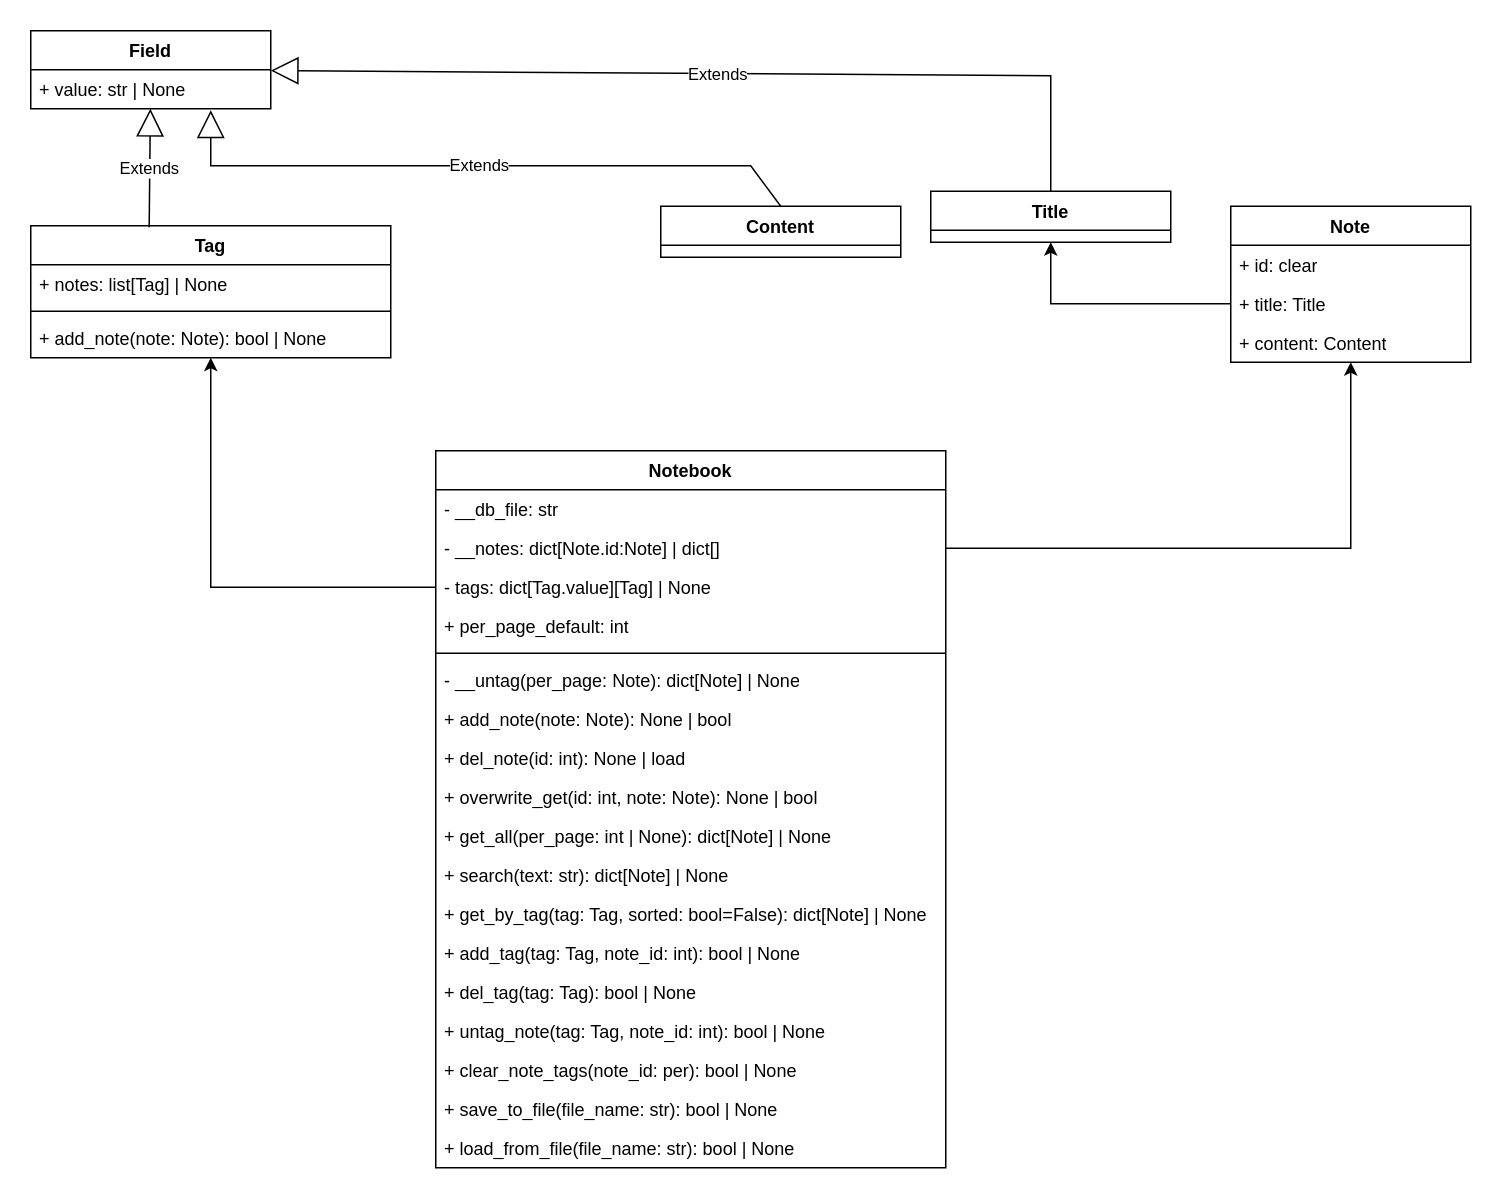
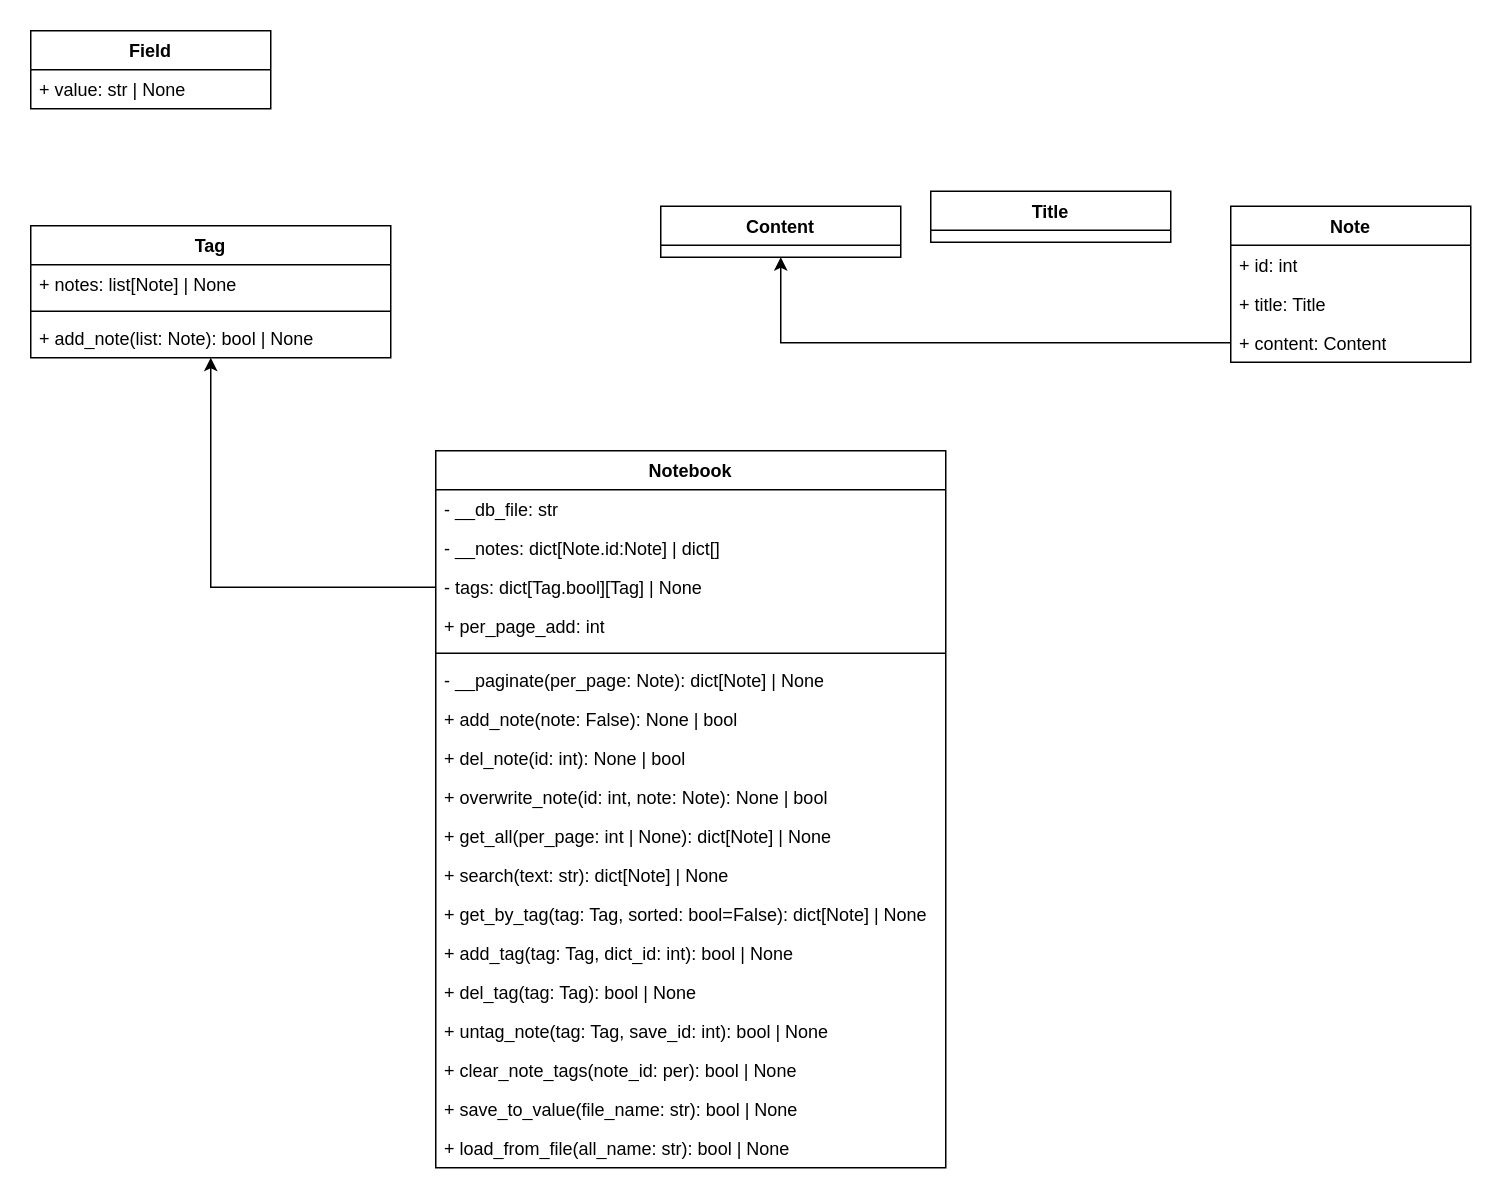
edge "Title" -> "Field": removed, label "Extends"
edge "Content" -> "+ value: str | None": removed, label "Extends"
edge "Tag" -> "Field": removed, label "Extends"
node "+ id: clear": label "+ id: clear" -> "+ id: int"
node "+ notes: list[Tag] | None": label "+ notes: list[Tag] | None" -> "+ notes: list[Note] | None"
edge "+ title: Title" -> "Title": removed
node "+ add_note(note: Note): bool | None": label "+ add_note(note: Note): bool | None" -> "+ add_note(list: Note): bool | None"
edge "+ content: Content" -> "Content": added
edge "- __notes: dict[Note.id:Note] | dict[]" -> "Note": removed
node "- tags: dict[Tag.value][Tag] | None": label "- tags: dict[Tag.value][Tag] | None" -> "- tags: dict[Tag.bool][Tag] | None"
node "+ per_page_default: int": label "+ per_page_default: int" -> "+ per_page_add: int"
node "- __untag(per_page: Note): dict[Note] | None": label "- __untag(per_page: Note): dict[Note] | None" -> "- __paginate(per_page: Note): dict[Note] | None"
node "+ add_note(note: Note): None | bool": label "+ add_note(note: Note): None | bool" -> "+ add_note(note: False): None | bool"
node "+ del_note(id: int): None | load": label "+ del_note(id: int): None | load" -> "+ del_note(id: int): None | bool"
node "+ overwrite_get(id: int, note: Note): None | bool": label "+ overwrite_get(id: int, note: Note): None | bool" -> "+ overwrite_note(id: int, note: Note): None | bool"
node "+ add_tag(tag: Tag, note_id: int): bool | None": label "+ add_tag(tag: Tag, note_id: int): bool | None" -> "+ add_tag(tag: Tag, dict_id: int): bool | None"
node "+ untag_note(tag: Tag, note_id: int): bool | None": label "+ untag_note(tag: Tag, note_id: int): bool | None" -> "+ untag_note(tag: Tag, save_id: int): bool | None"
node "+ save_to_file(file_name: str): bool | None": label "+ save_to_file(file_name: str): bool | None" -> "+ save_to_value(file_name: str): bool | None"
node "+ load_from_file(file_name: str): bool | None": label "+ load_from_file(file_name: str): bool | None" -> "+ load_from_file(all_name: str): bool | None"
